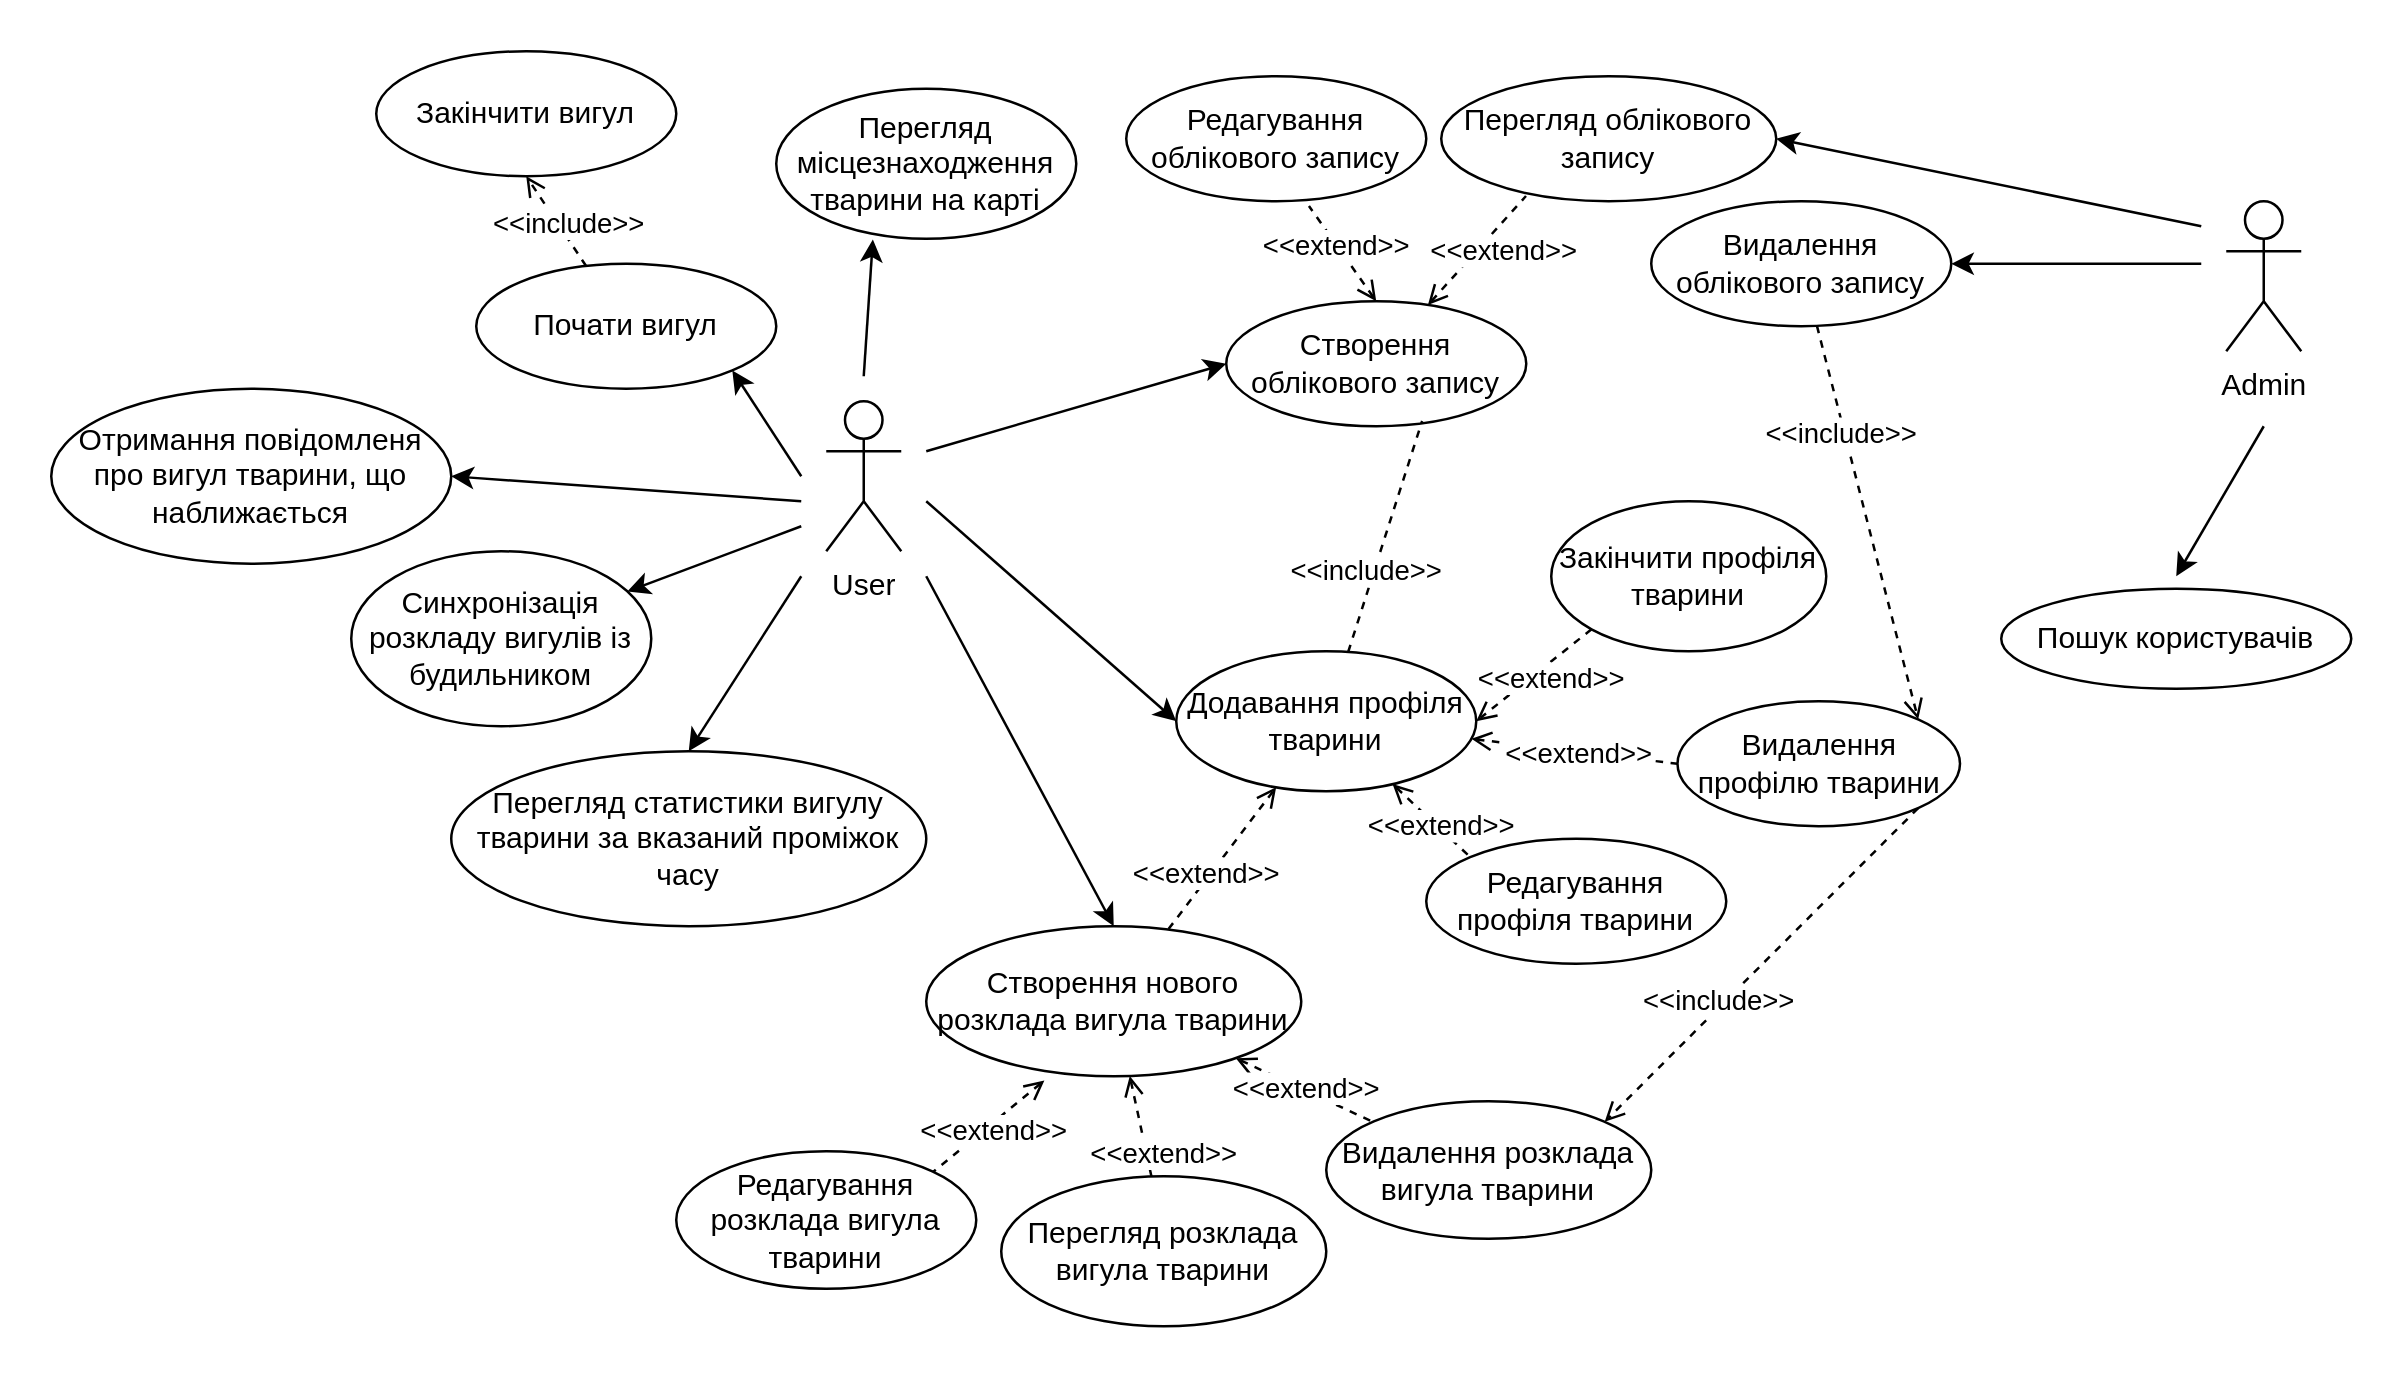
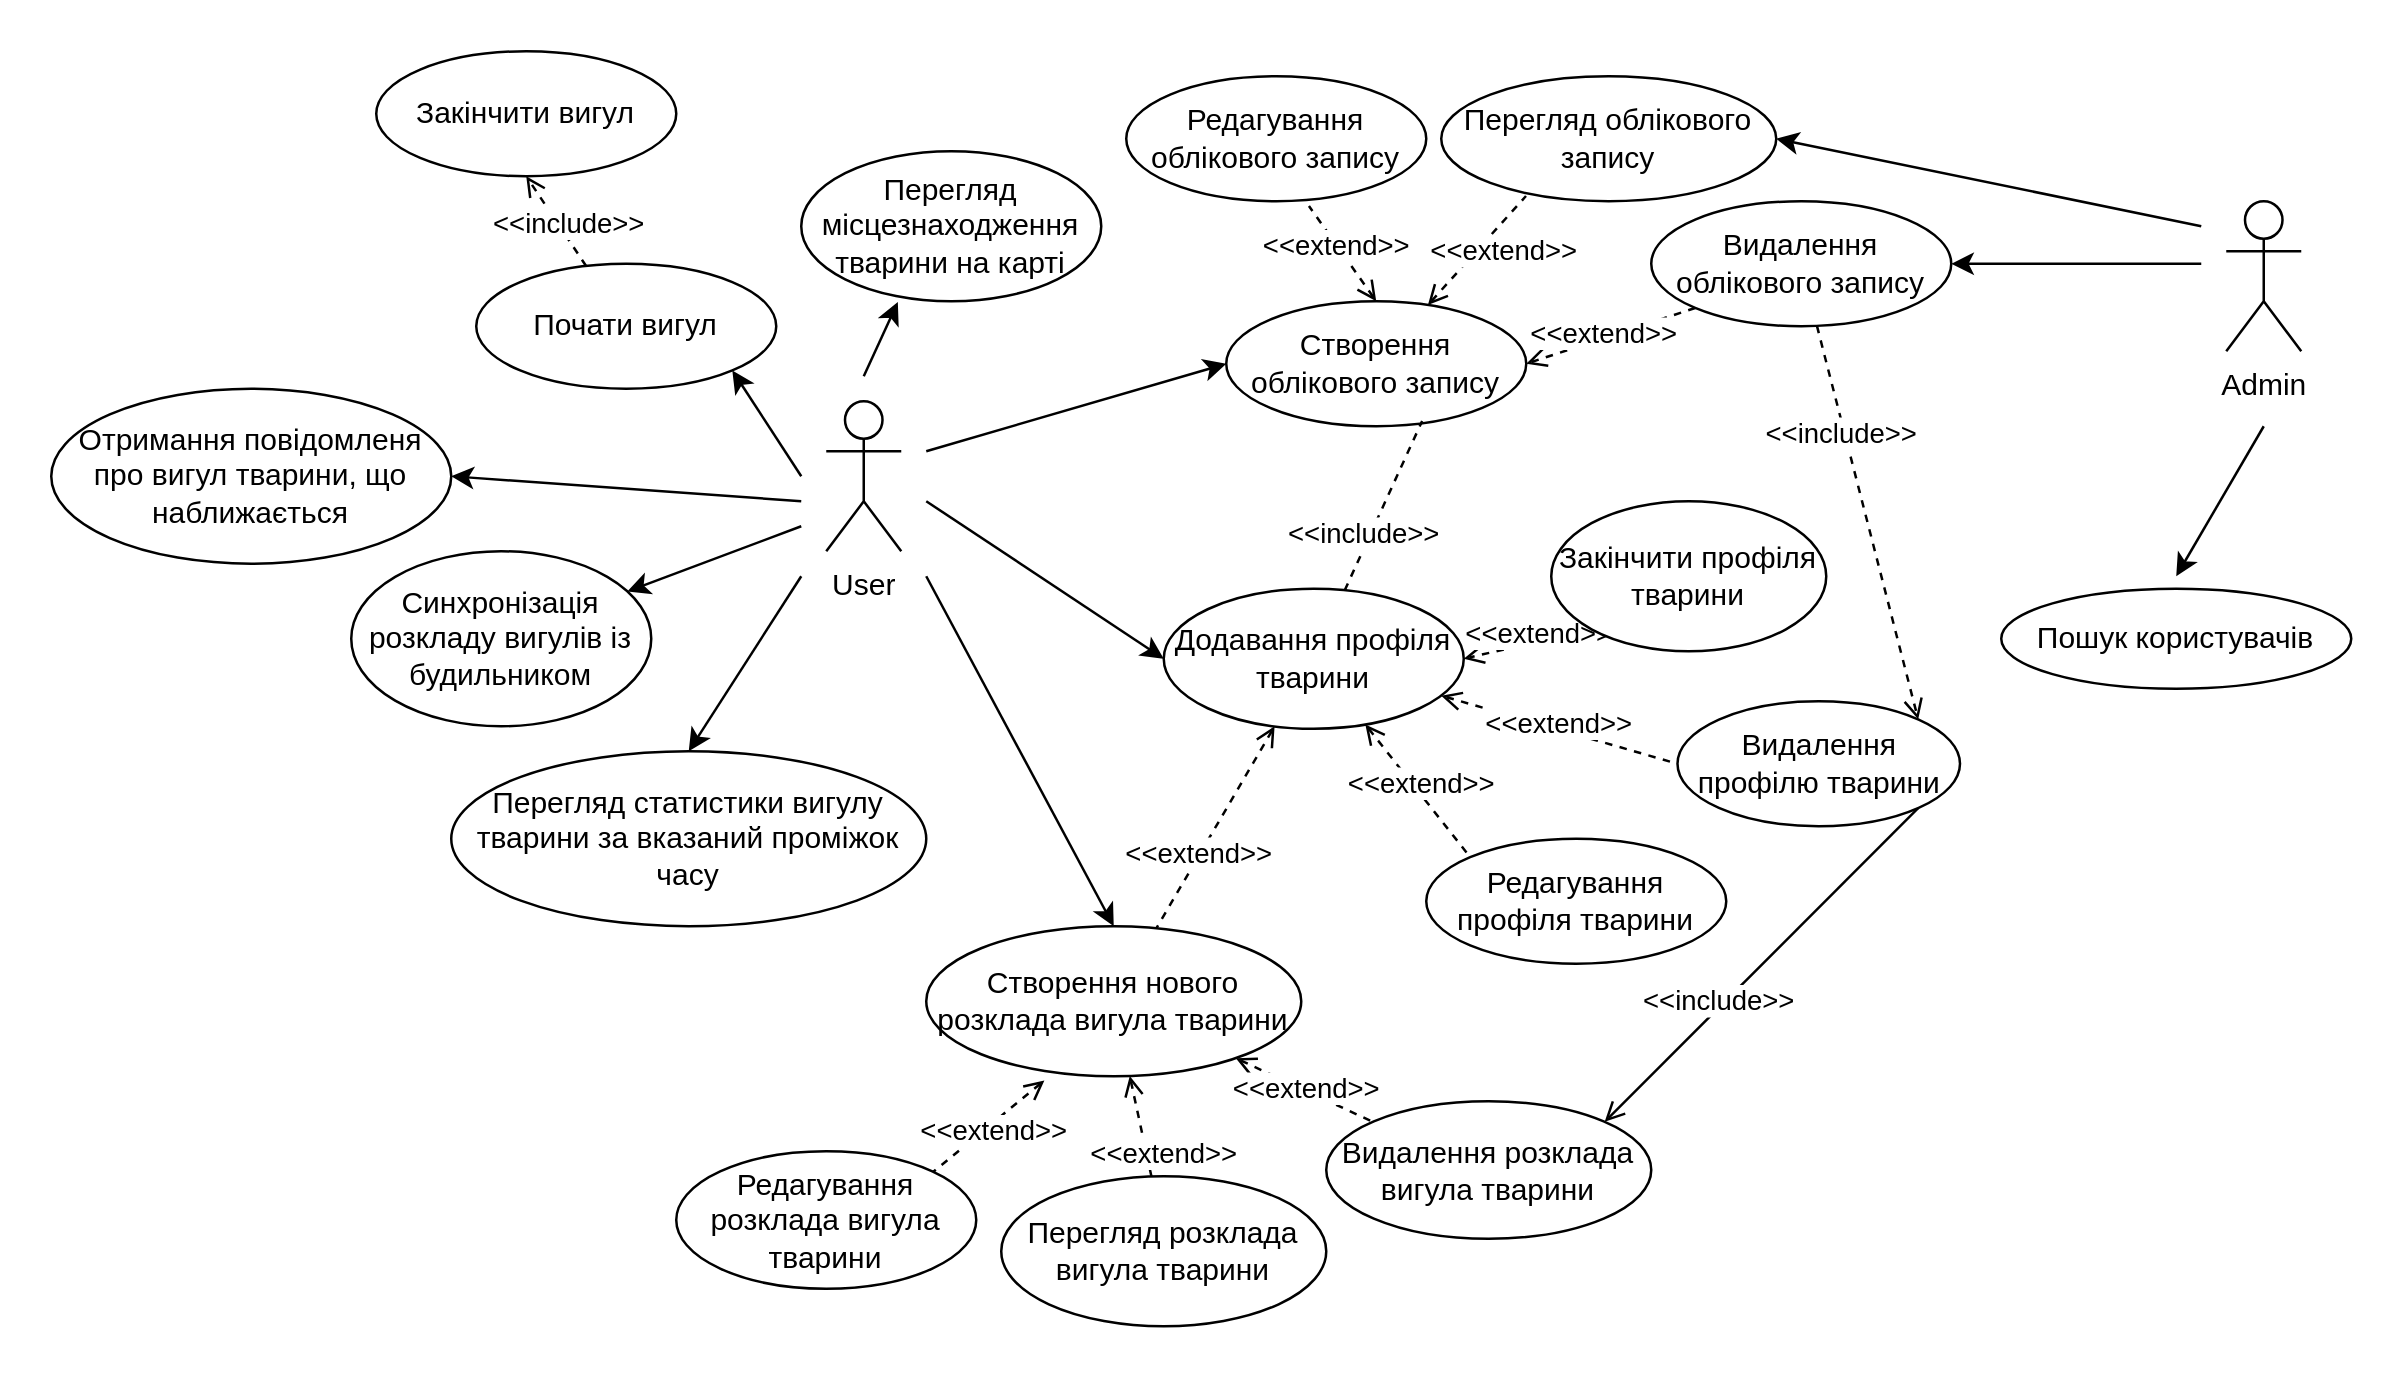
node "Перегляд місцезнаходження тварини на карті": moved (926, 164) -> (951, 226)
edge "Видалення облікового запису" -> "Створення облікового запису": added, label "<<extend>>"
node "Додавання профіля тварини": moved (1326, 721) -> (1314, 659)
edge "Видалення профілю тварини" -> "Видалення розклада вигула тварини": style dashed -> solid
